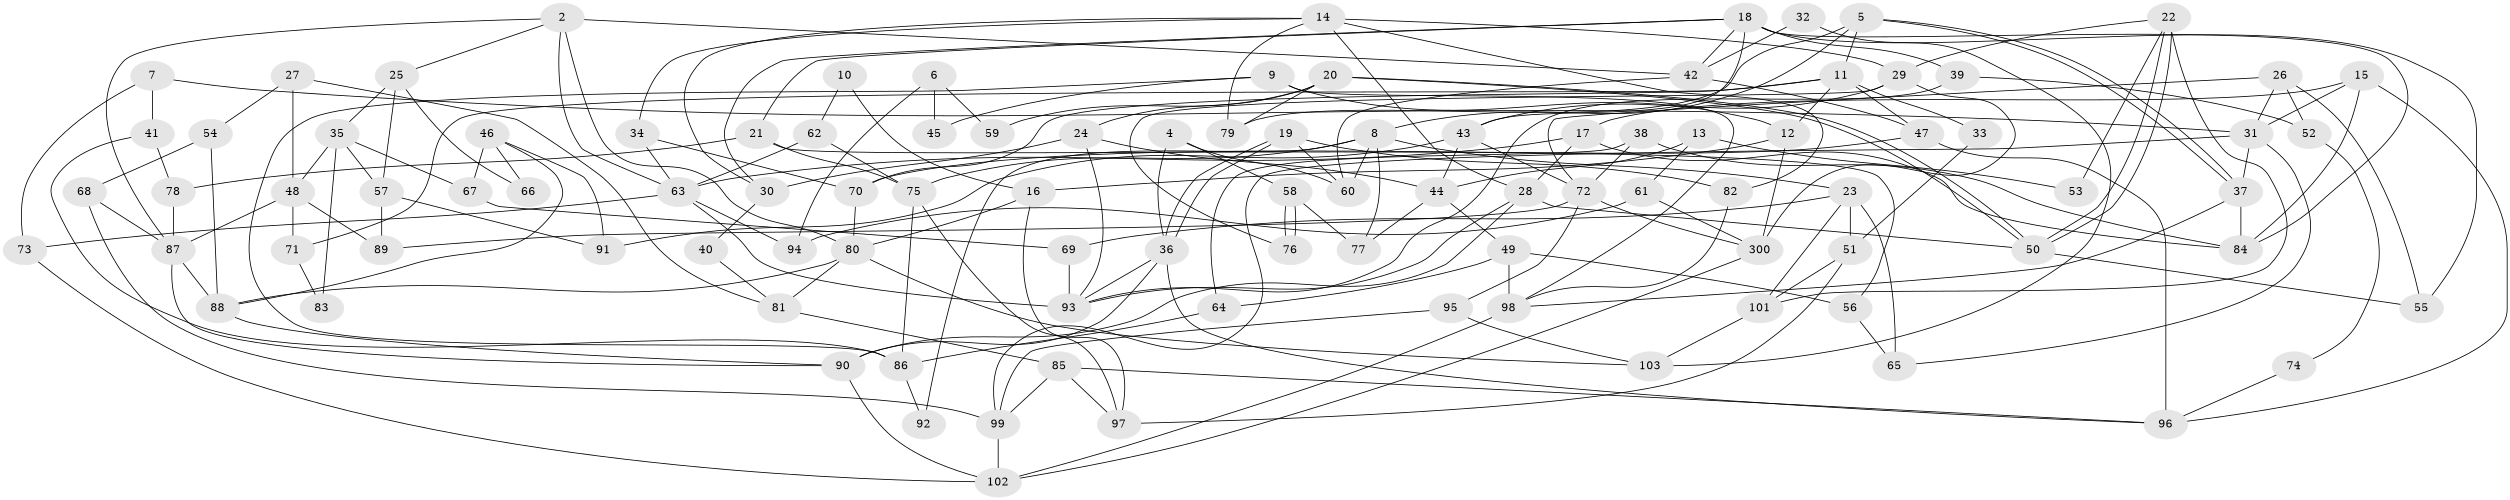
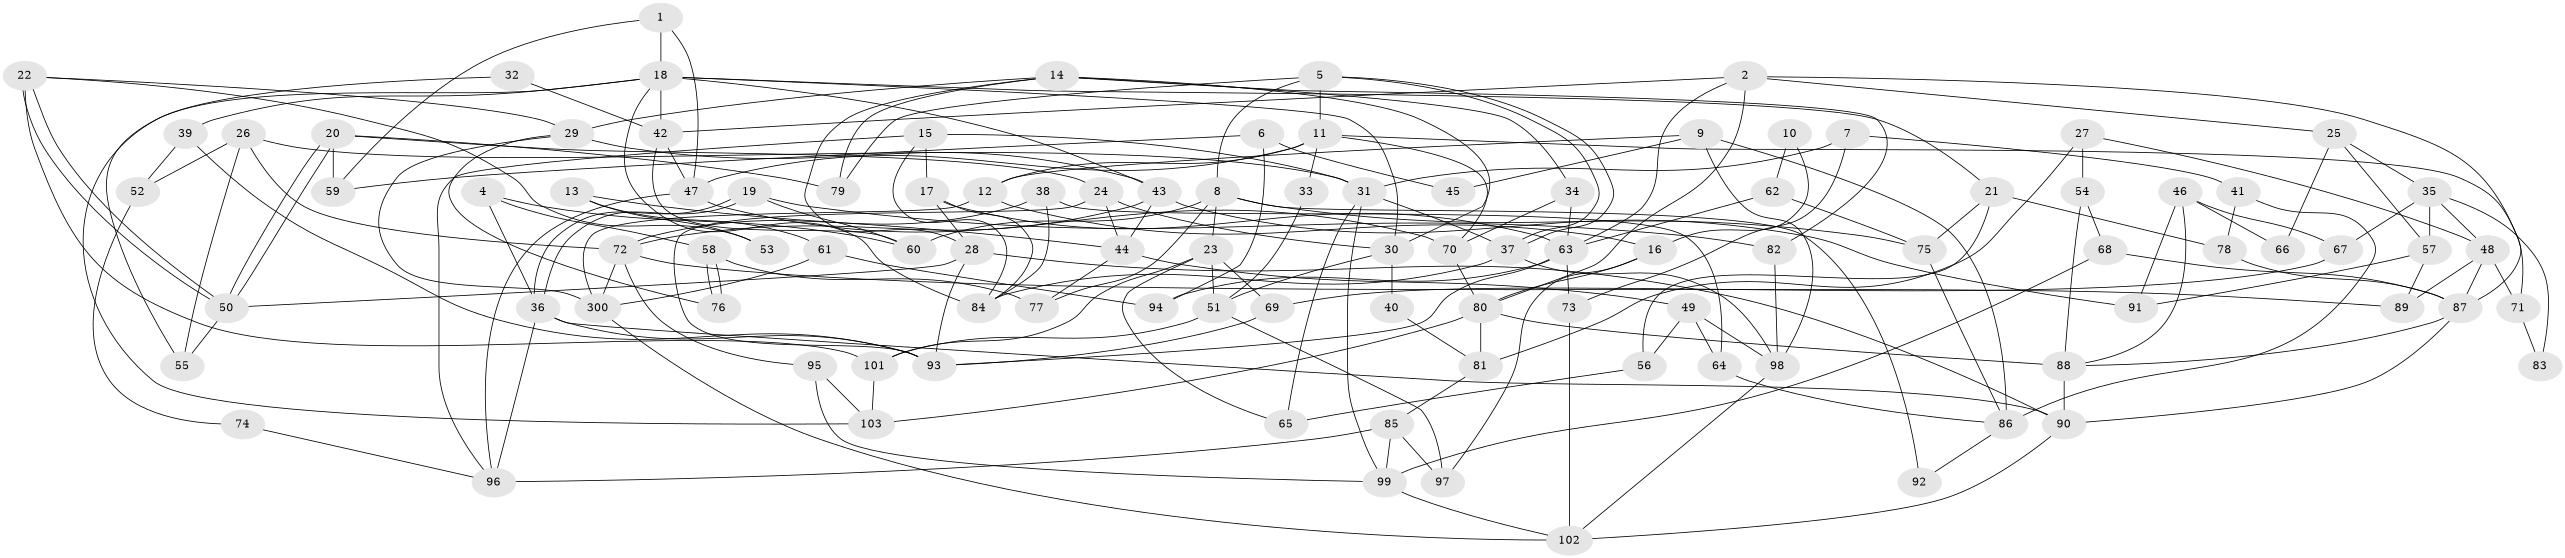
node "1": added
edge "30" -- "51": added
edge "75" -- "97": removed
